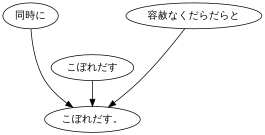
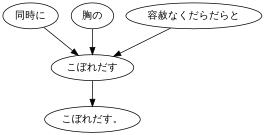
node "胸の": added
edge "容赦なくだらだらと" -> "こぼれだす。": now "容赦なくだらだらと" -> "こぼれだす"
edge "同時に" -> "こぼれだす。": now "同時に" -> "こぼれだす"
